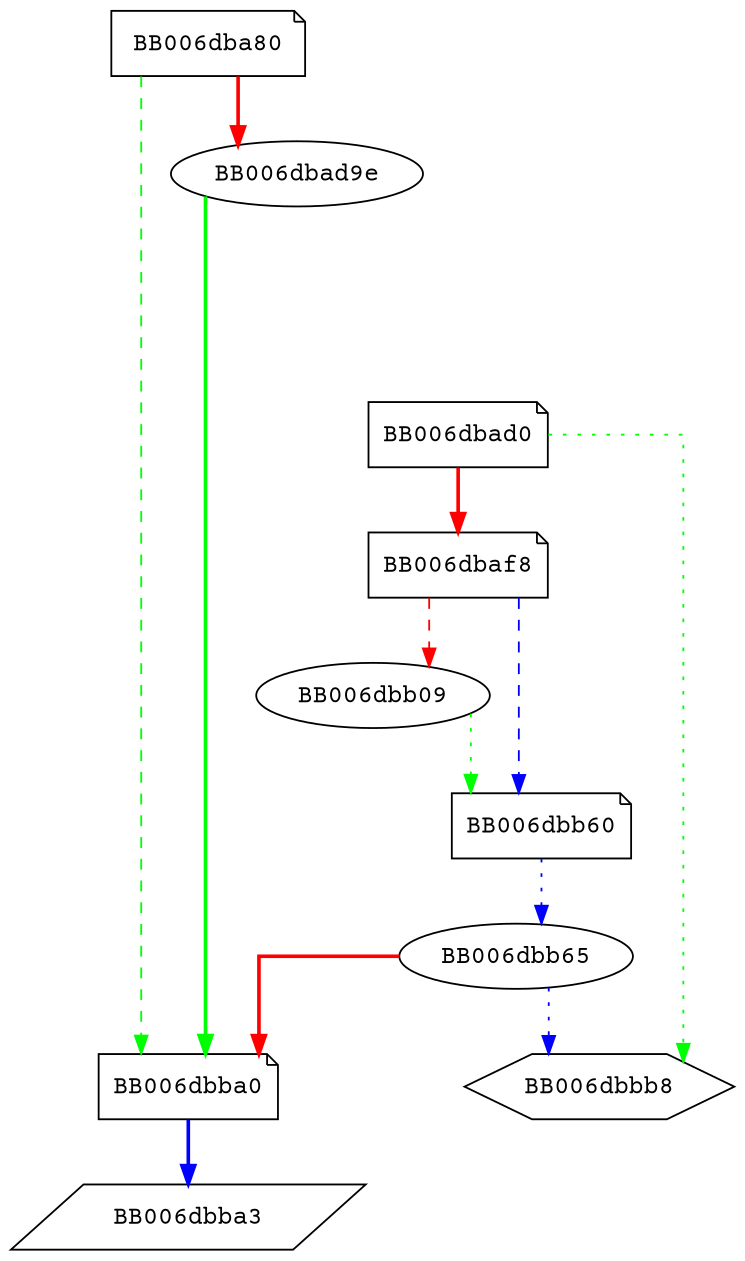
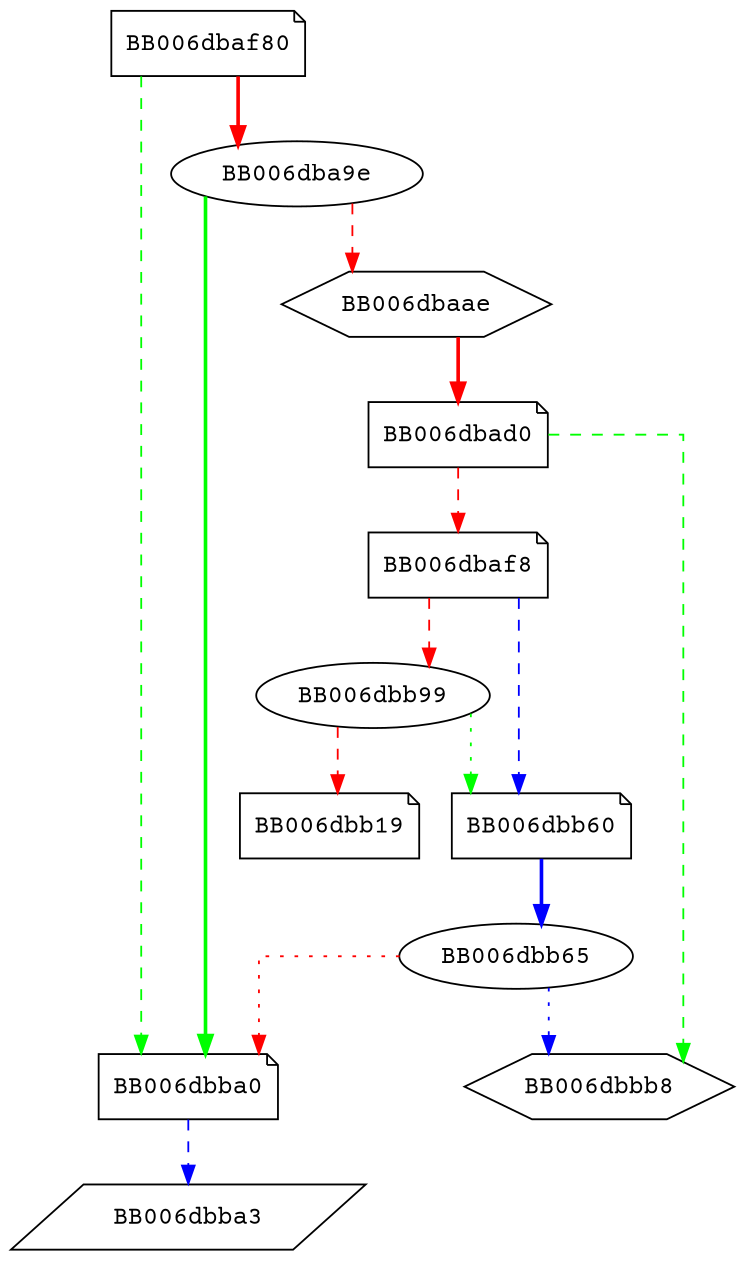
node "BB006dba80": label "BB006dba80" -> "BB006dbaf80"
node "BB006dbad9e": label "BB006dbad9e" -> "BB006dba9e"
node "BB006dbaae": added
edge "BB006dbad0" -> "BB006dbaf8": style bold -> dashed
edge "BB006dbad0" -> "BB006dbbb8": style dotted -> dashed
node "BB006dbb09": label "BB006dbb09" -> "BB006dbb99"
node "BB006dbb19": added
edge "BB006dbb60" -> "BB006dbb65": style dotted -> bold
edge "BB006dbb65" -> "BB006dbba0": style bold -> dotted
edge "BB006dbba0" -> "BB006dbba3": style bold -> dashed
